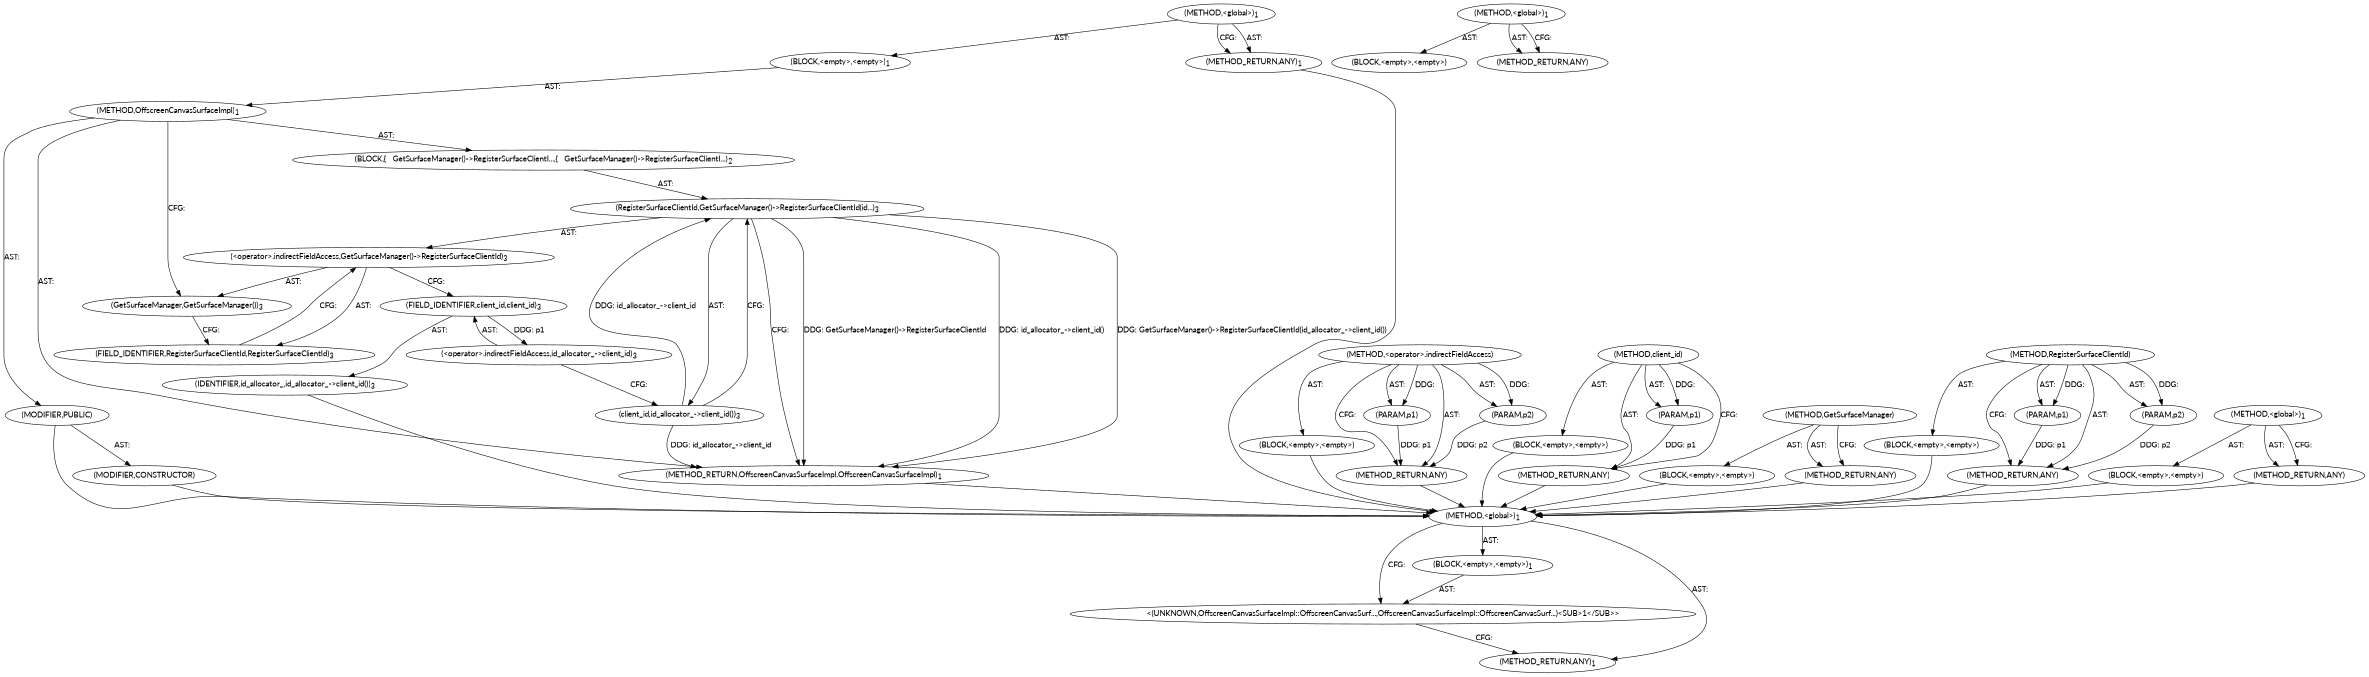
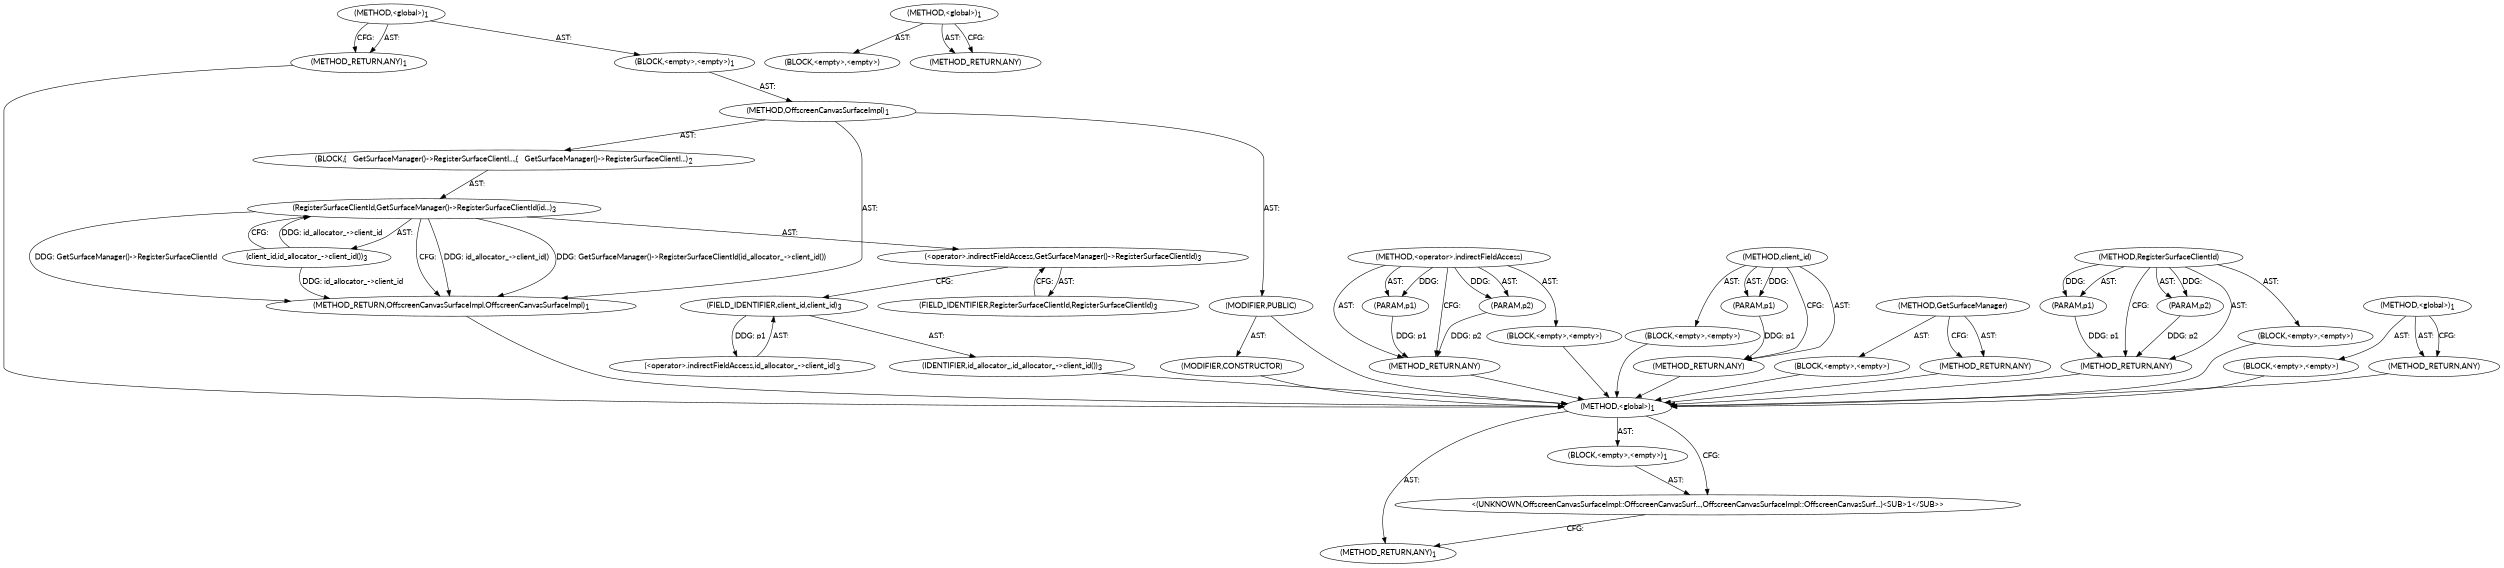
node "(GetSurfaceManager,GetSurfaceManager())": removed
edge "(<operator>.indirectFieldAccess,id_allocator_->client_id)" -> "(client_id,id_allocator_->client_id())": removed, label "CFG:"
